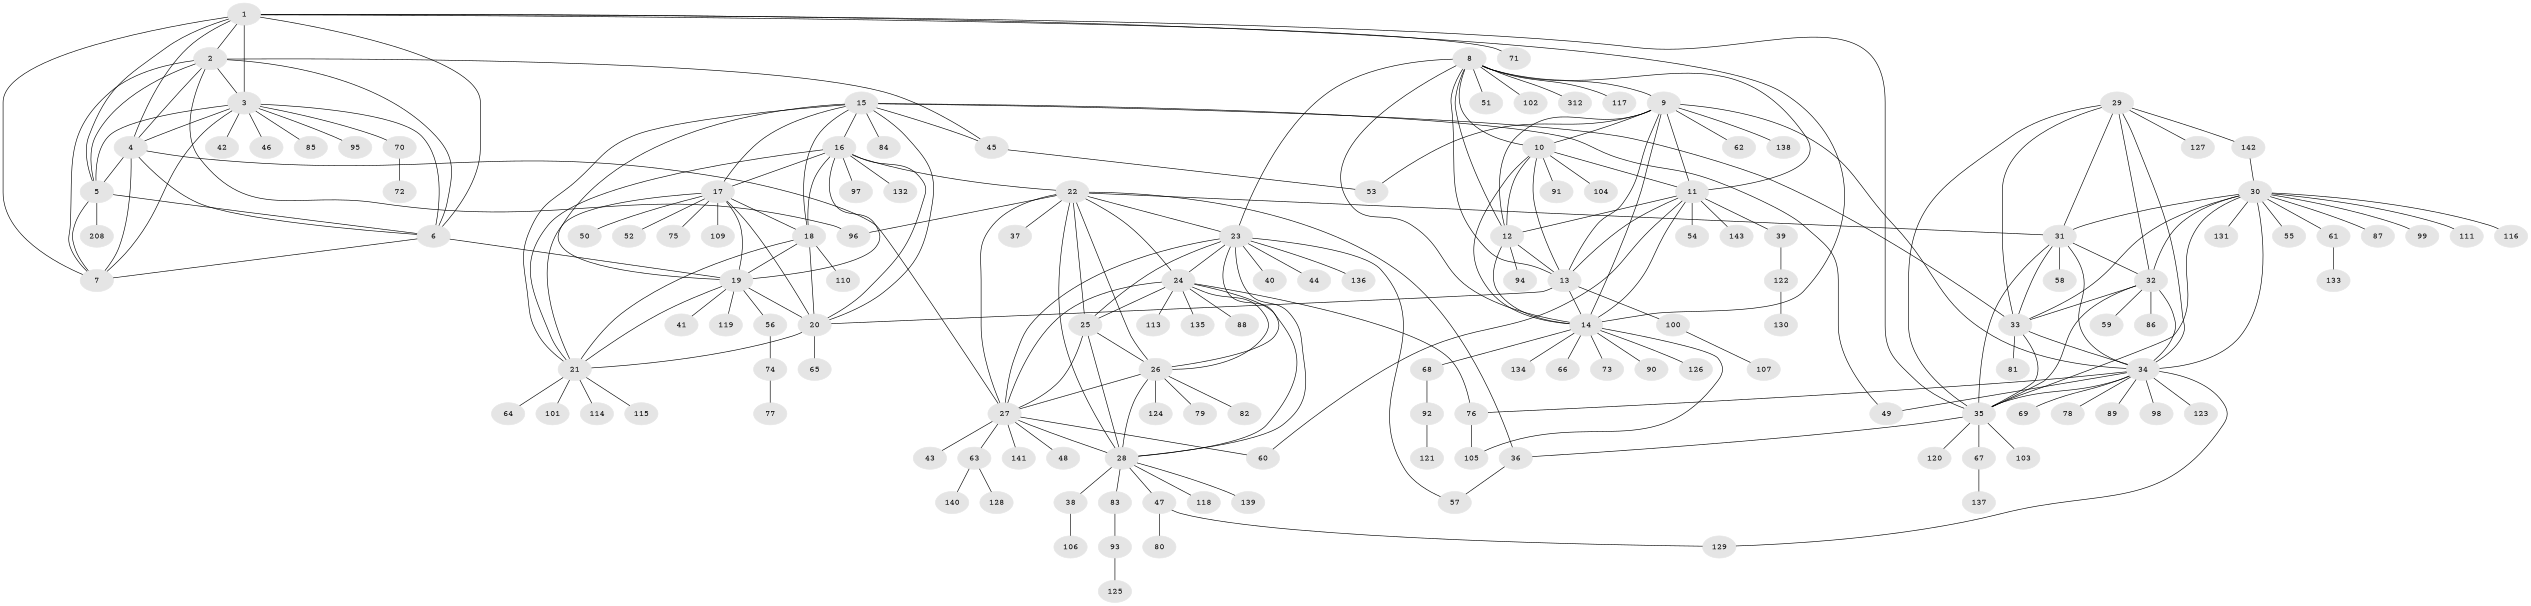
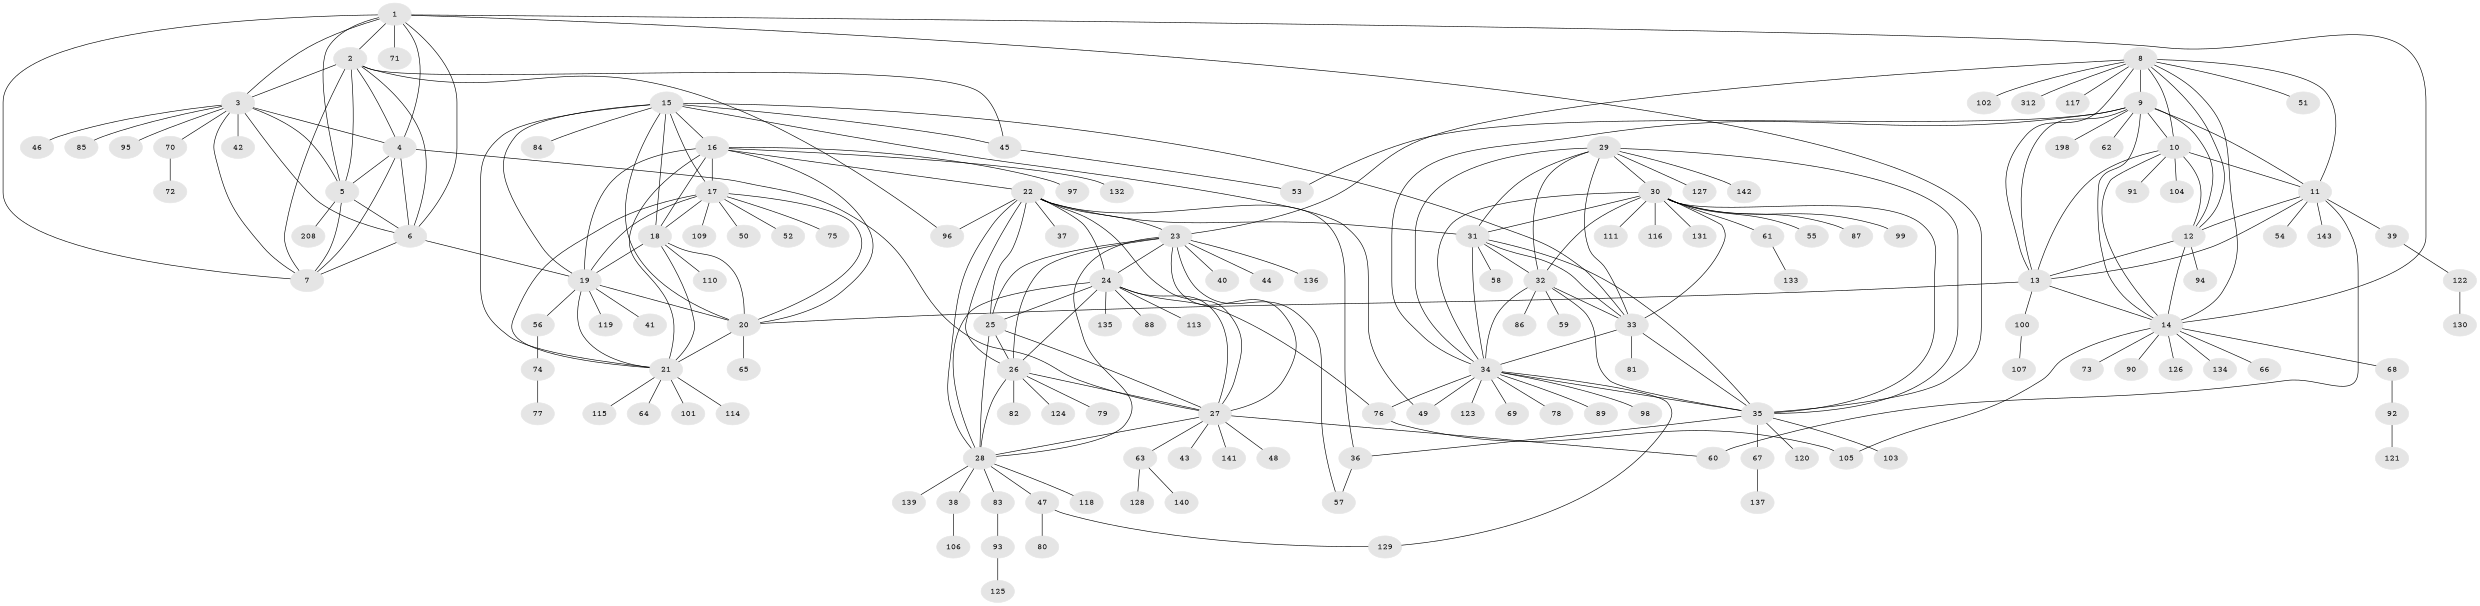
node "138": label "138" -> "198"
edge "142" -- "30": now "29" -- "30"
edge "11" -- "14": removed
